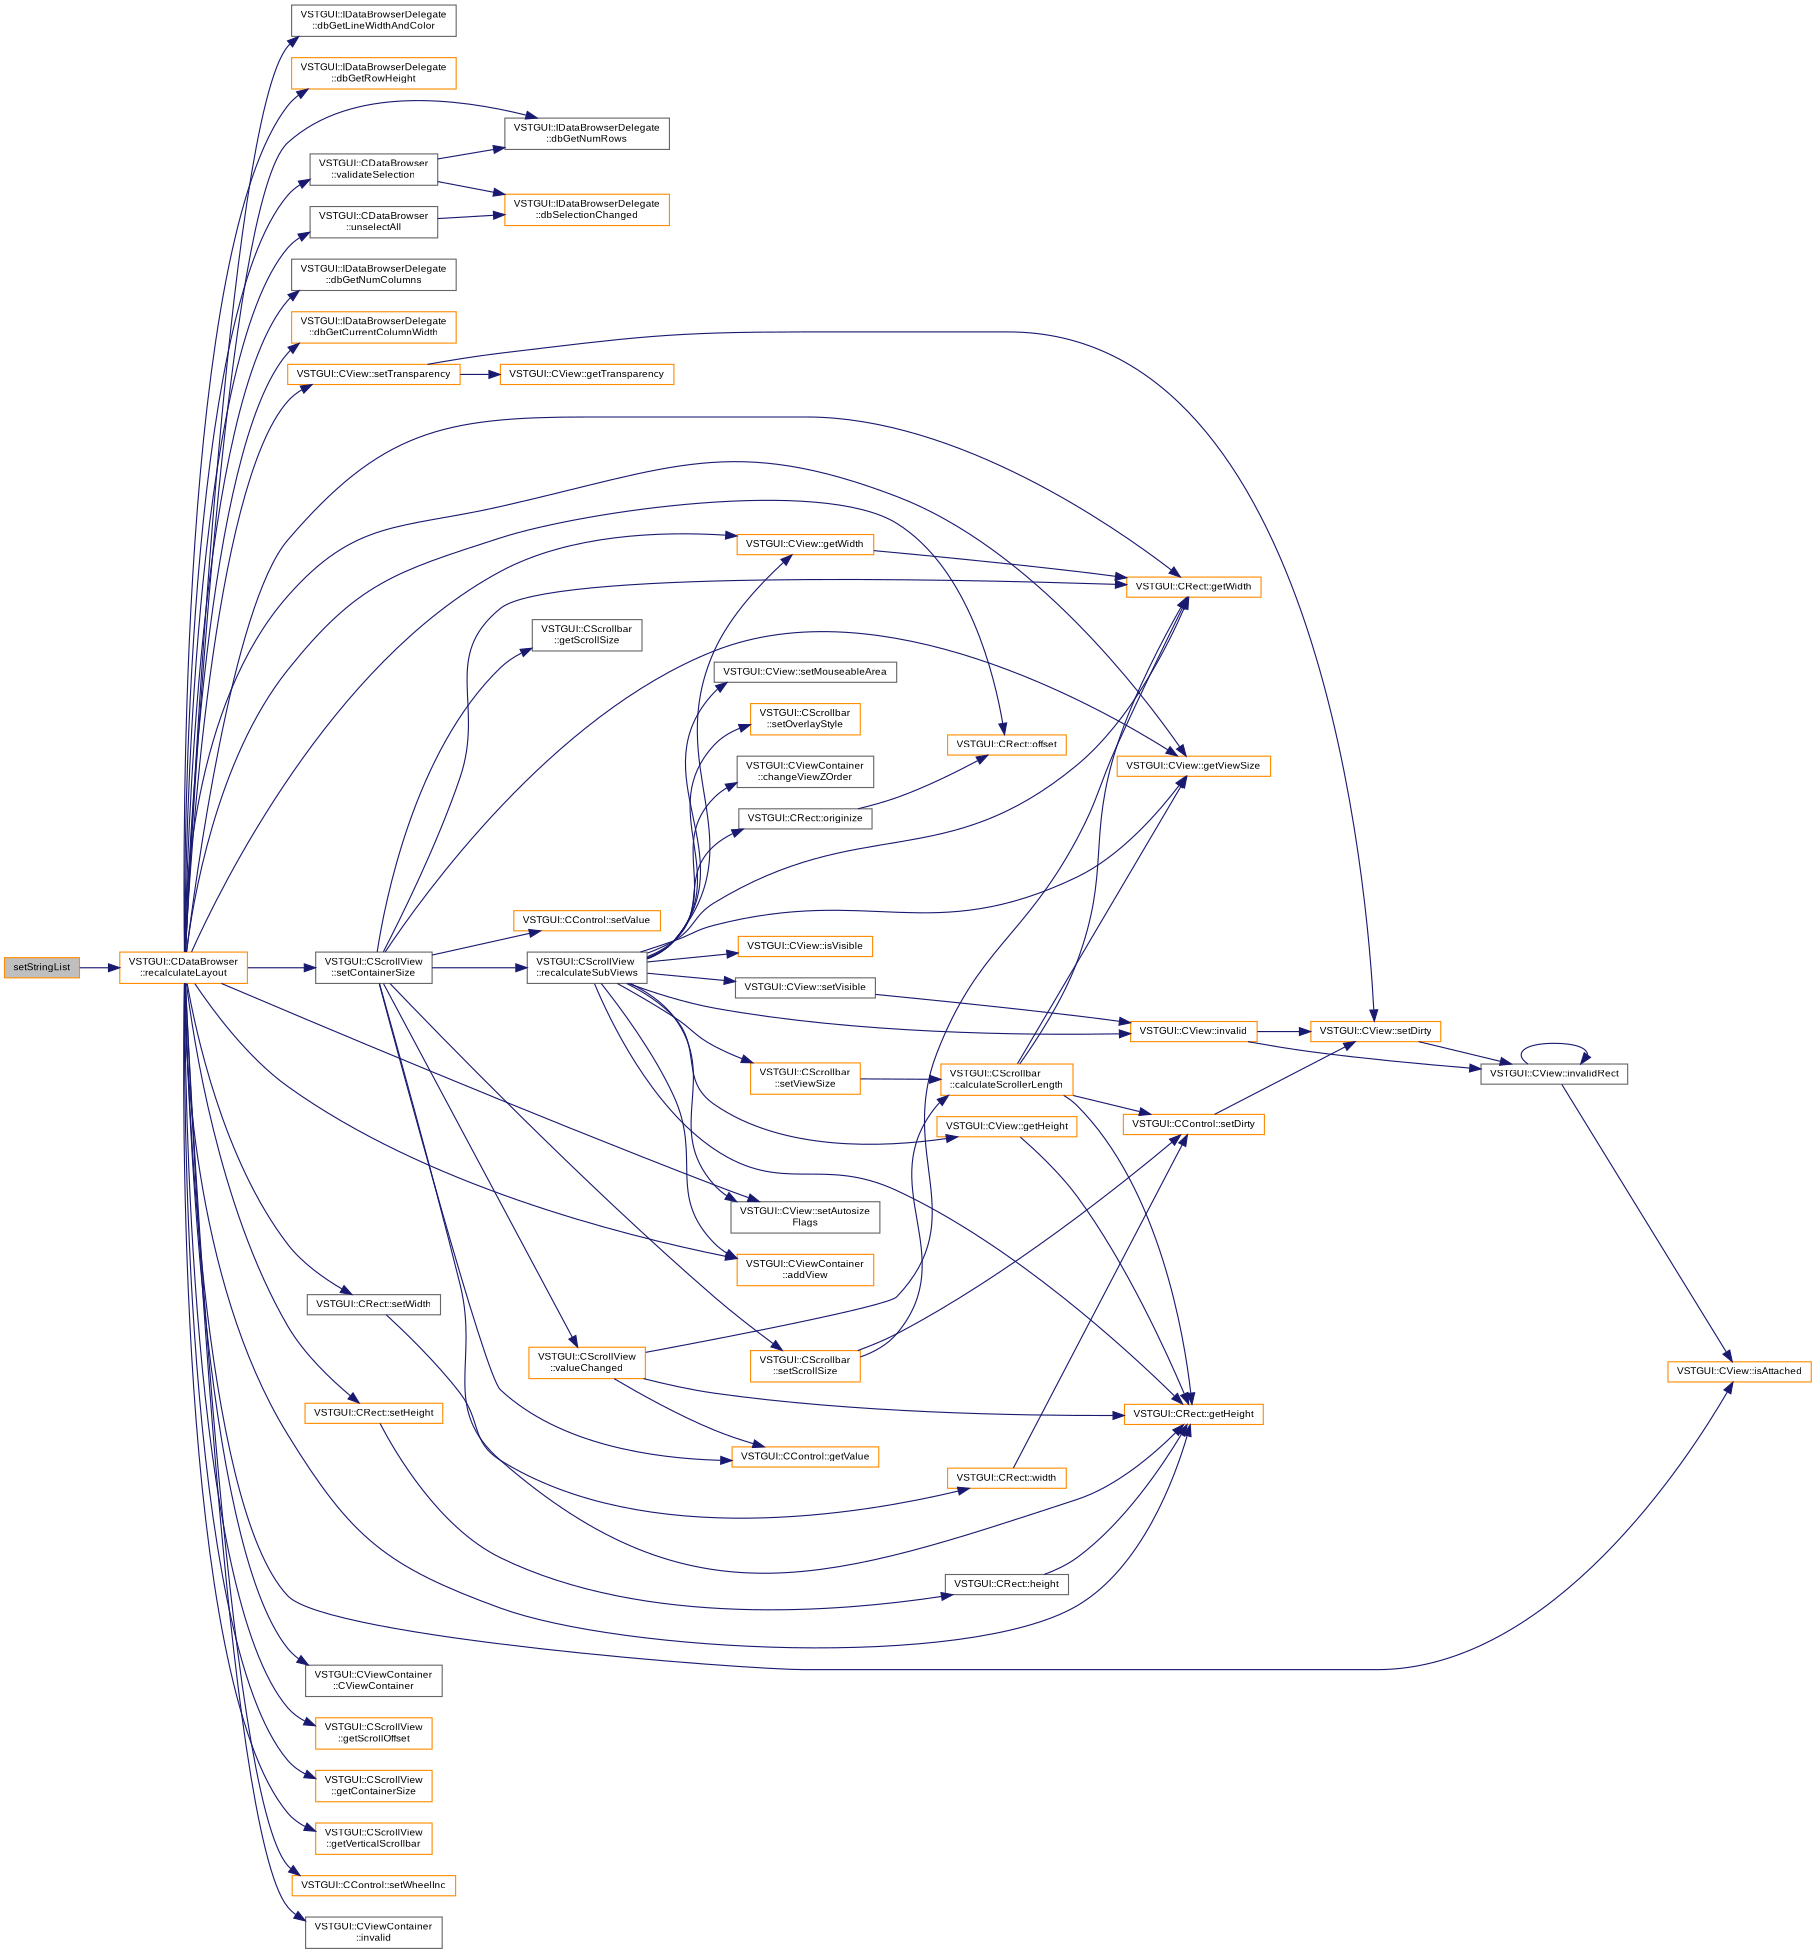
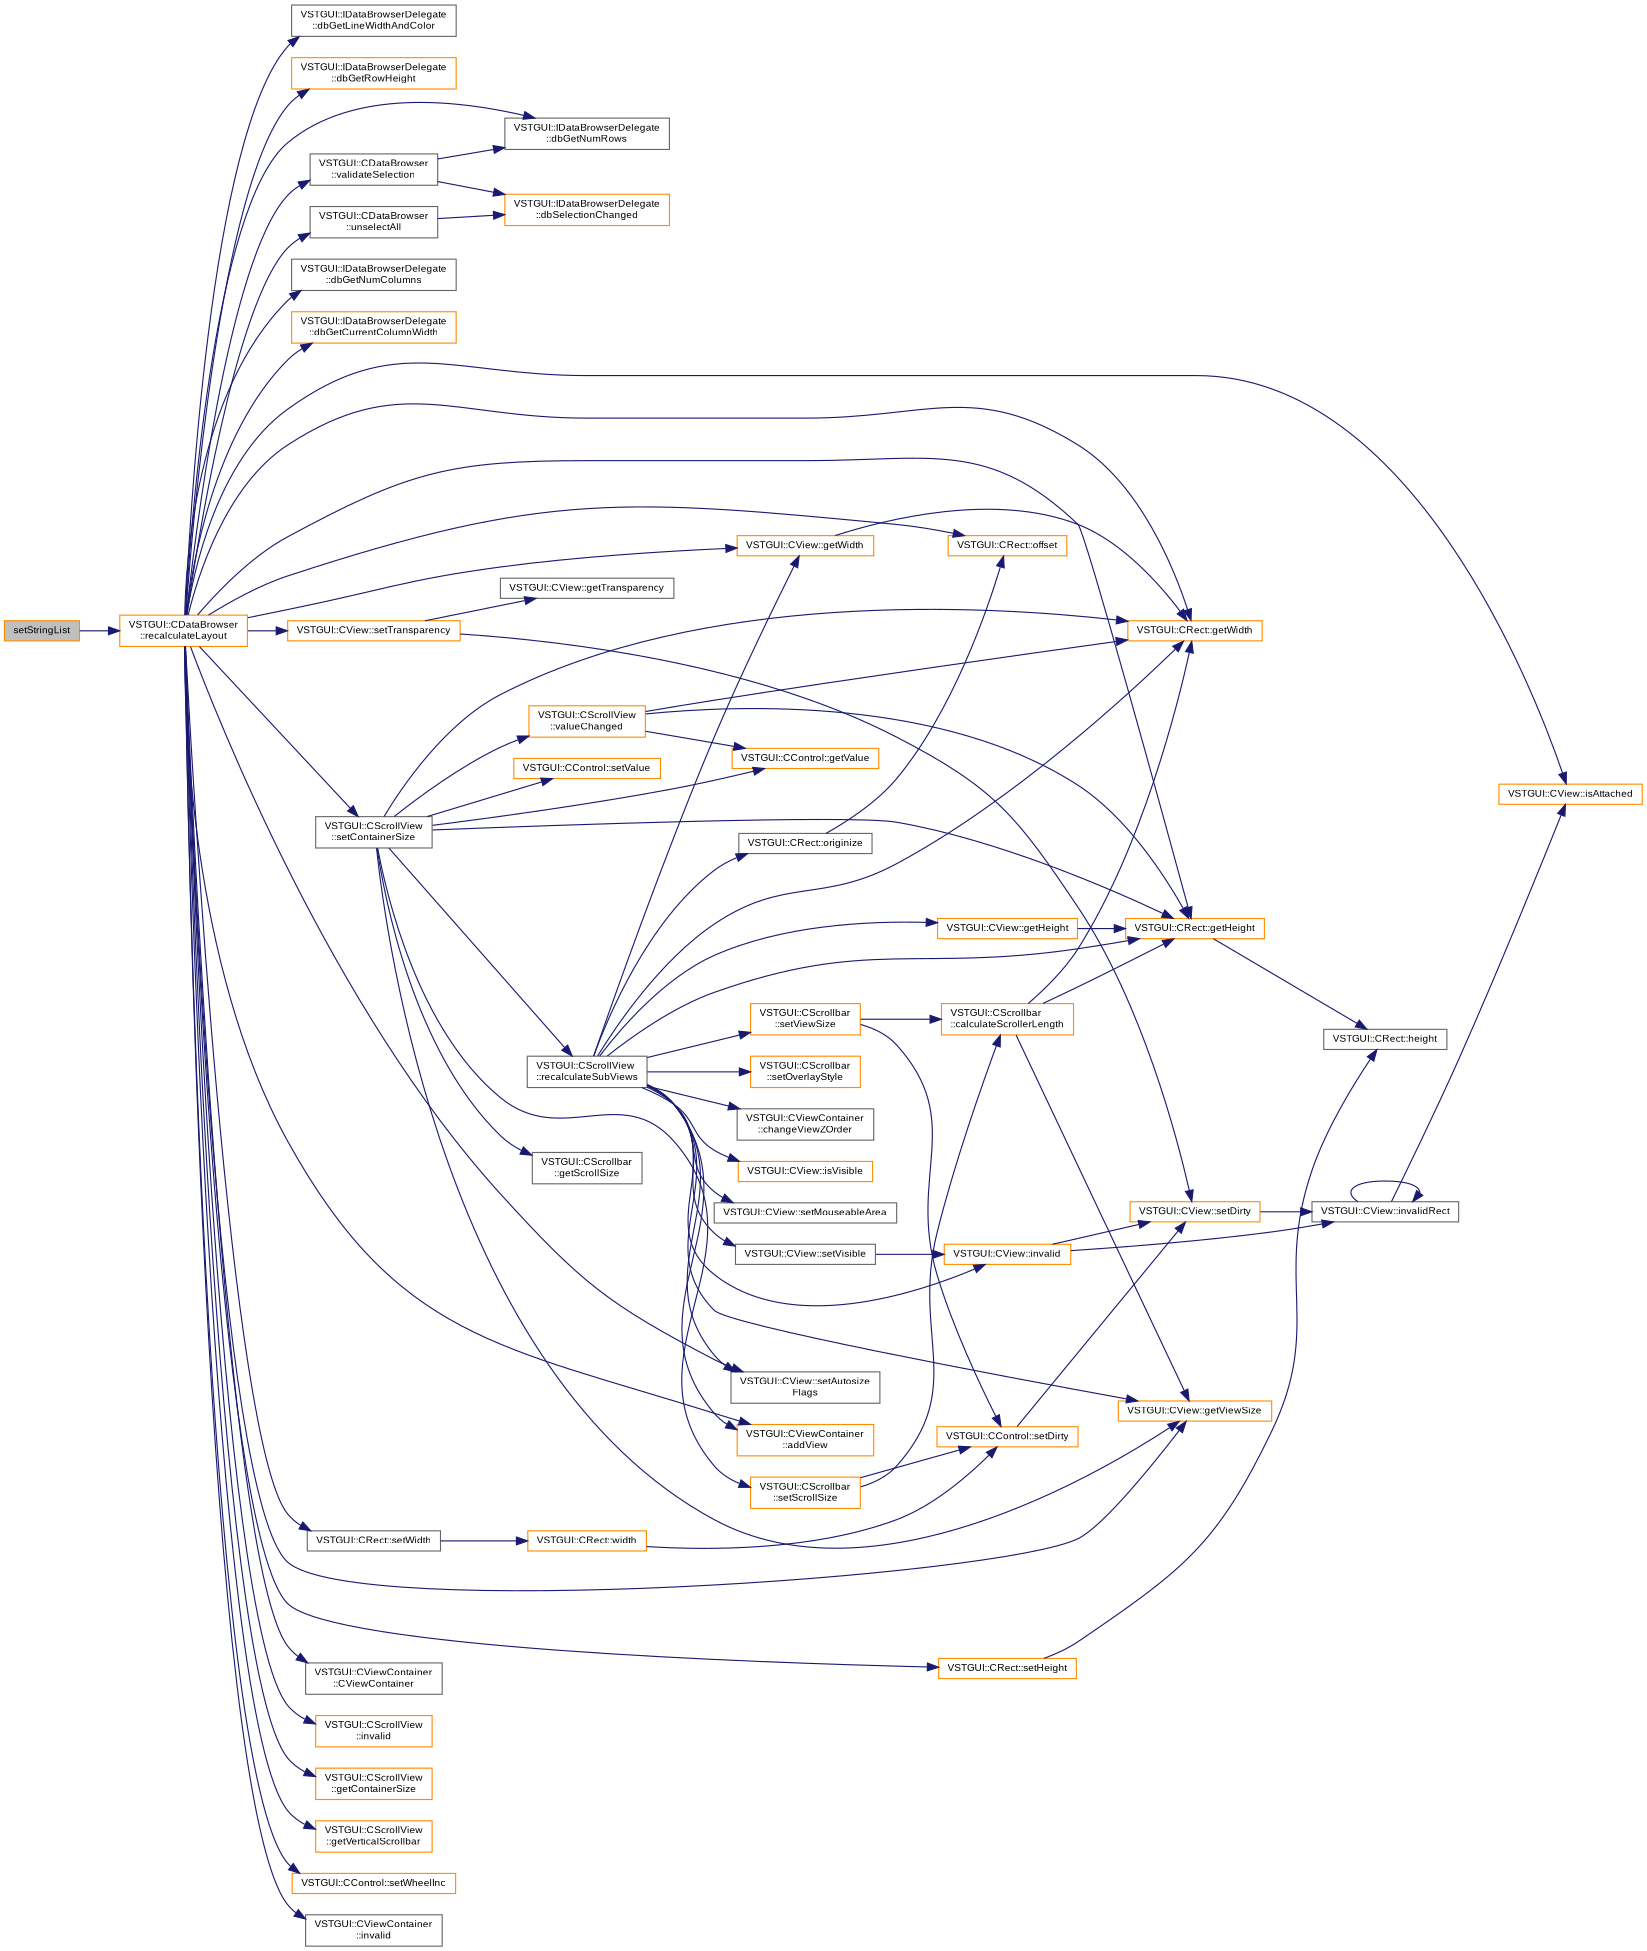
node "VSTGUI::CView::getTransparency": color darkorange -> gray40
edge "VSTGUI::CScrollbar ::calculateScrollerLength" -> "VSTGUI::CControl::setDirty": now "VSTGUI::CScrollbar ::setViewSize" -> "VSTGUI::CControl::setDirty"
edge "VSTGUI::CRect::height" -> "VSTGUI::CRect::getHeight": reversed
node "VSTGUI::CScrollView ::getScrollOffset": label "VSTGUI::CScrollView ::getScrollOffset" -> "VSTGUI::CScrollView ::invalid"
